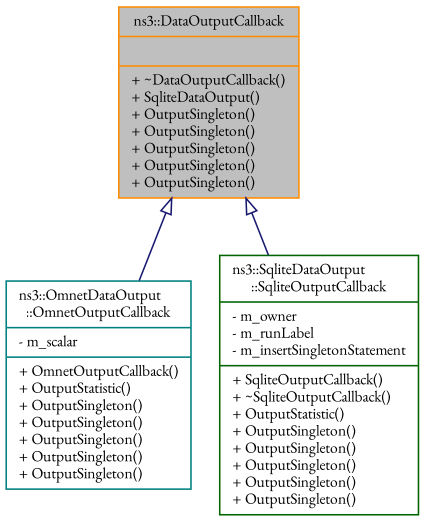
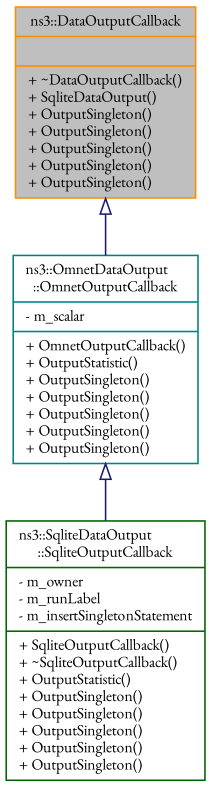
edge "ns3::SqliteDataOutput" -> "ns3::DataOutputCallback": now "ns3::SqliteDataOutput" -> "ns3::OmnetDataOutput"
